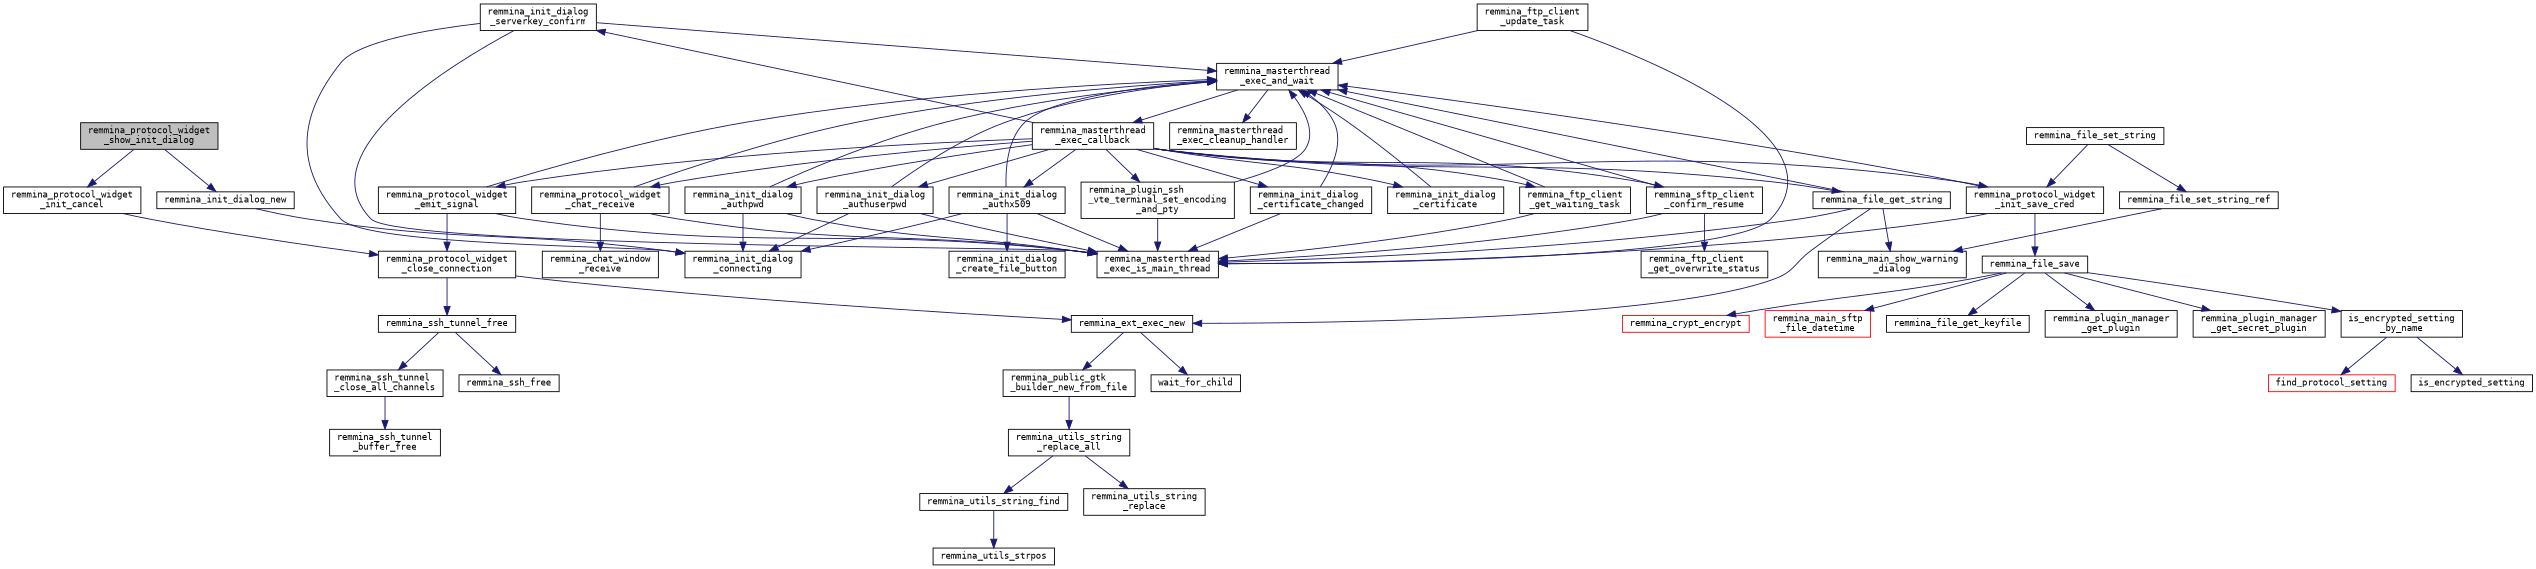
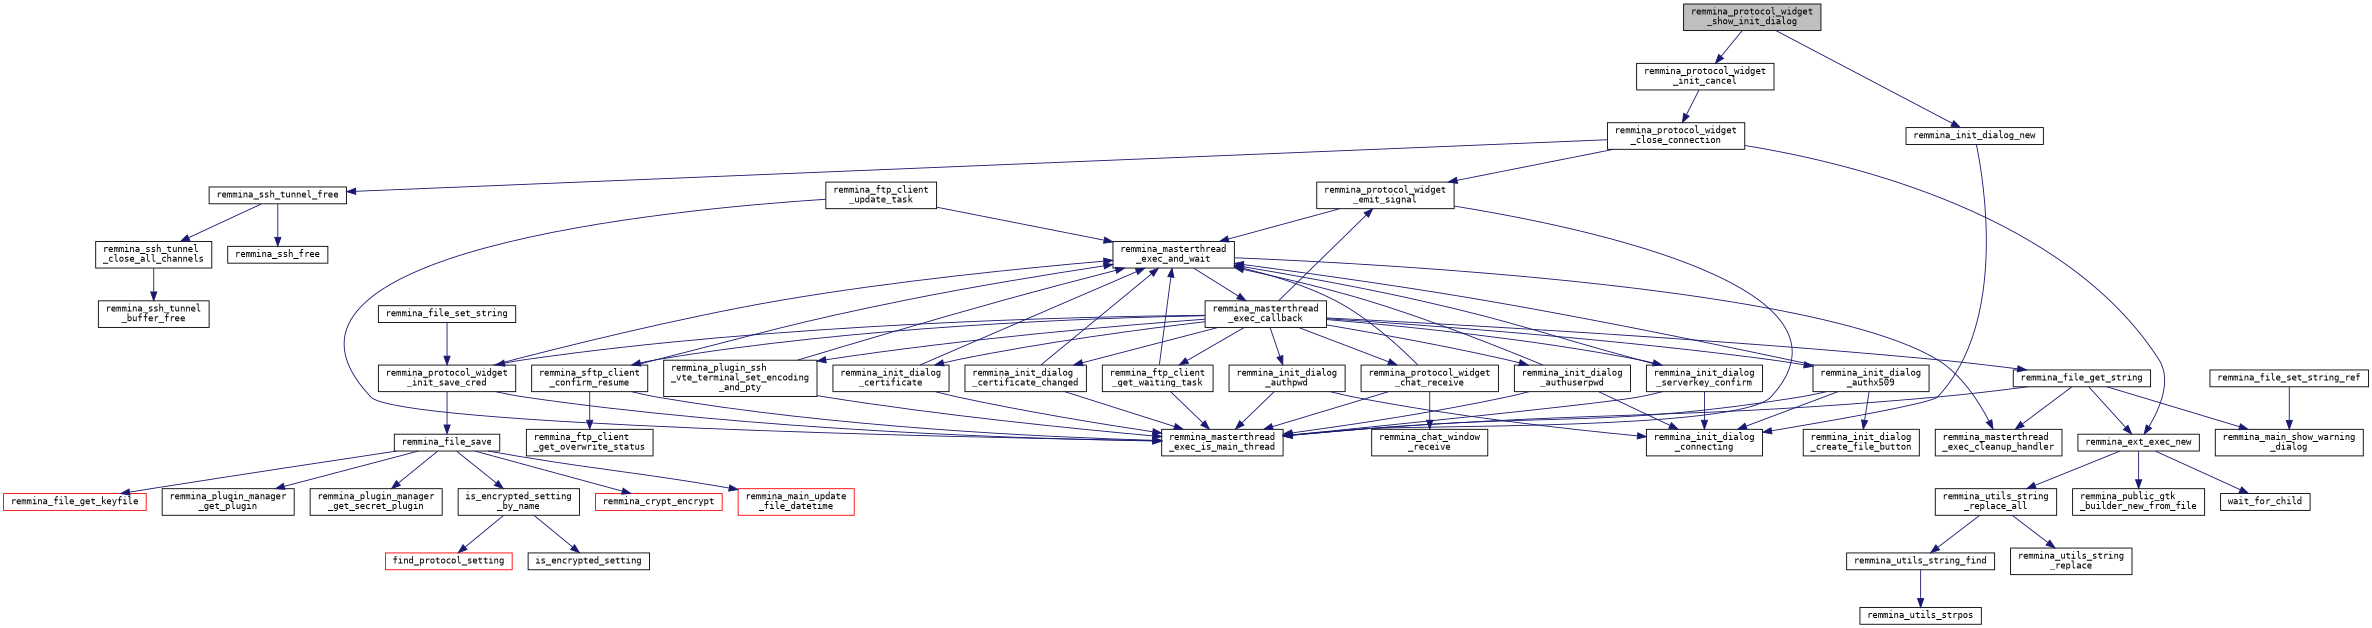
edge "remmina_init_dialog _authpwd" -> "remmina_masterthread _exec_and_wait": removed
edge "remmina_file_get_string" -> "remmina_masterthread _exec_and_wait": now "remmina_file_get_string" -> "remmina_masterthread _exec_cleanup_handler"
edge "remmina_file_set_string" -> "remmina_file_set_string_ref": removed
edge "remmina_protocol_widget _emit_signal" -> "remmina_protocol_widget _close_connection": reversed
node "remmina_main_sftp _file_datetime": label "remmina_main_sftp _file_datetime" -> "remmina_main_update _file_datetime"
node "remmina_file_get_keyfile": color black -> red
edge "remmina_public_gtk _builder_new_from_file" -> "remmina_utils_string _replace_all": now "remmina_ext_exec_new" -> "remmina_utils_string _replace_all"
edge "remmina_init_dialog _certificate" -> "remmina_masterthread _exec_is_main_thread": added
